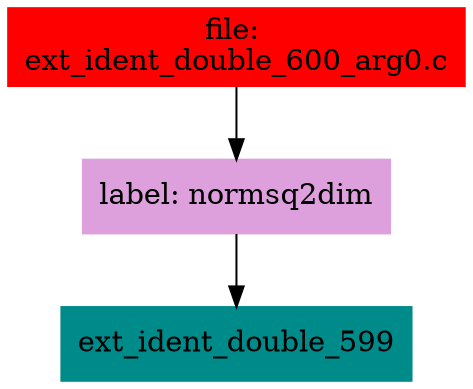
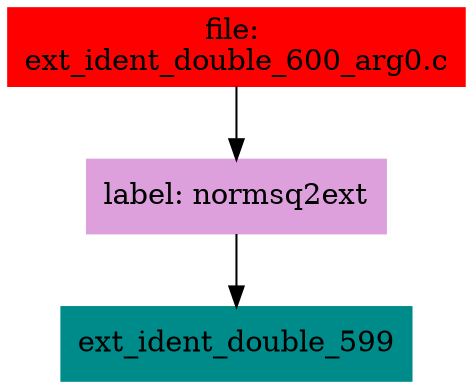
node "label: normsq2dim": label "label: normsq2dim" -> "label: normsq2ext"
